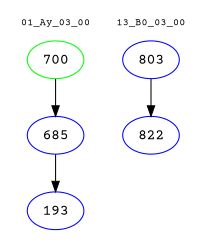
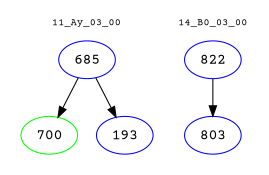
cluster "01_Ay_03_00": label "01_Ay_03_00" -> "11_Ay_03_00"
cluster "13_B0_03_00": label "13_B0_03_00" -> "14_B0_03_00"
edge "700" -> "685": reversed
edge "803" -> "822": reversed
